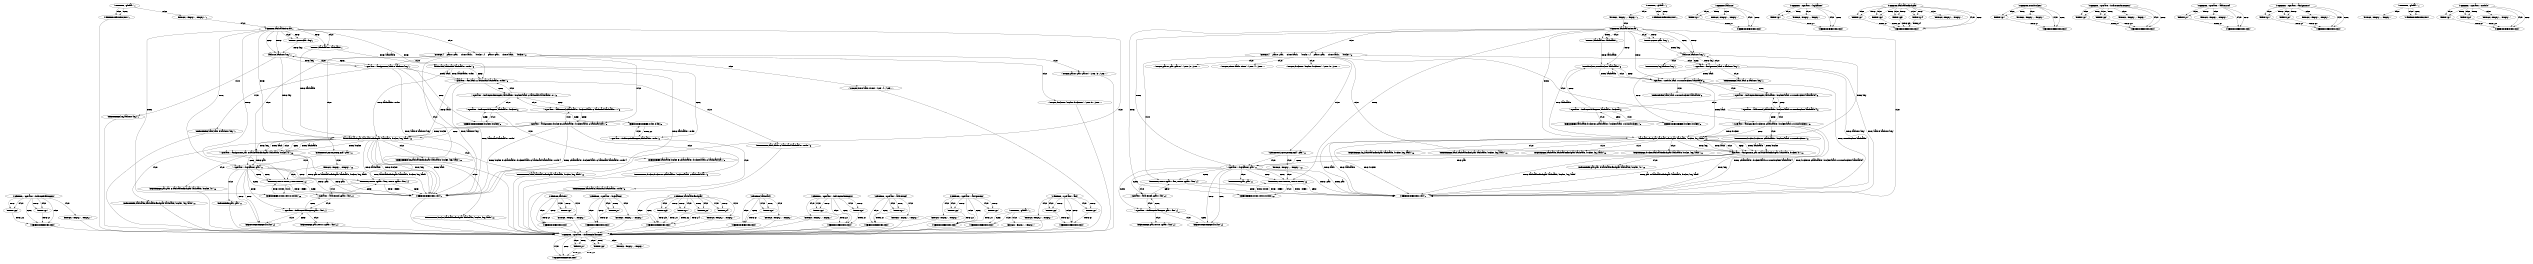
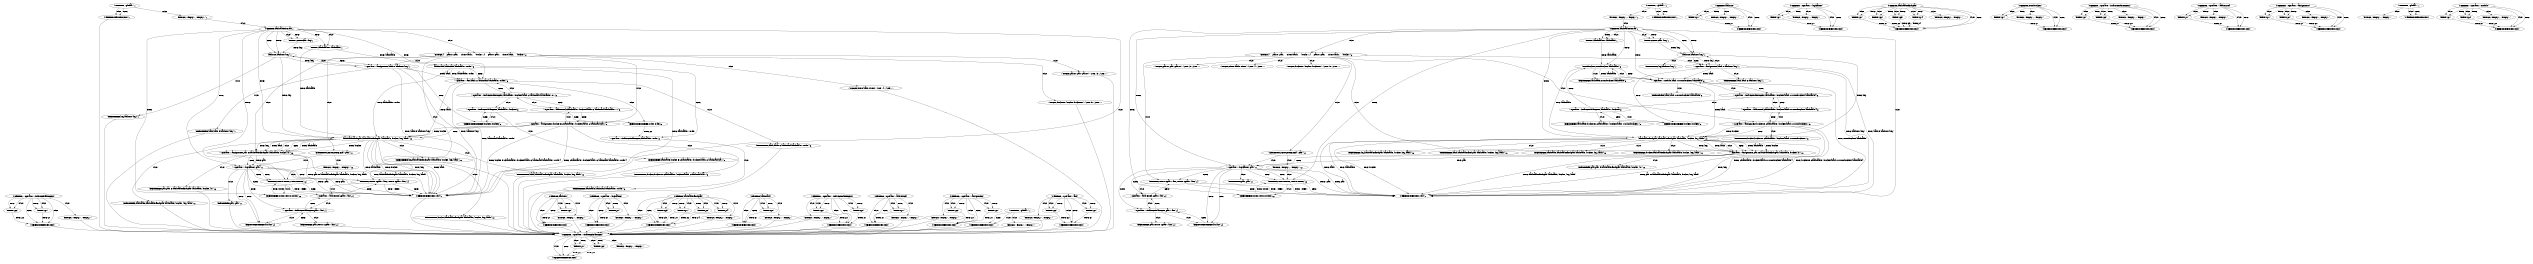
node "(IDENTIFIER,hashtable,num_buckets(hashtable))": added
edge "(<operator>.indirectFieldAccess,hashtable->order)" -> "(FIELD_IDENTIFIER,order,order)": now "(<operator>.and,hash & hashmask(hashtable->order))" -> "(FIELD_IDENTIFIER,order,order)"
